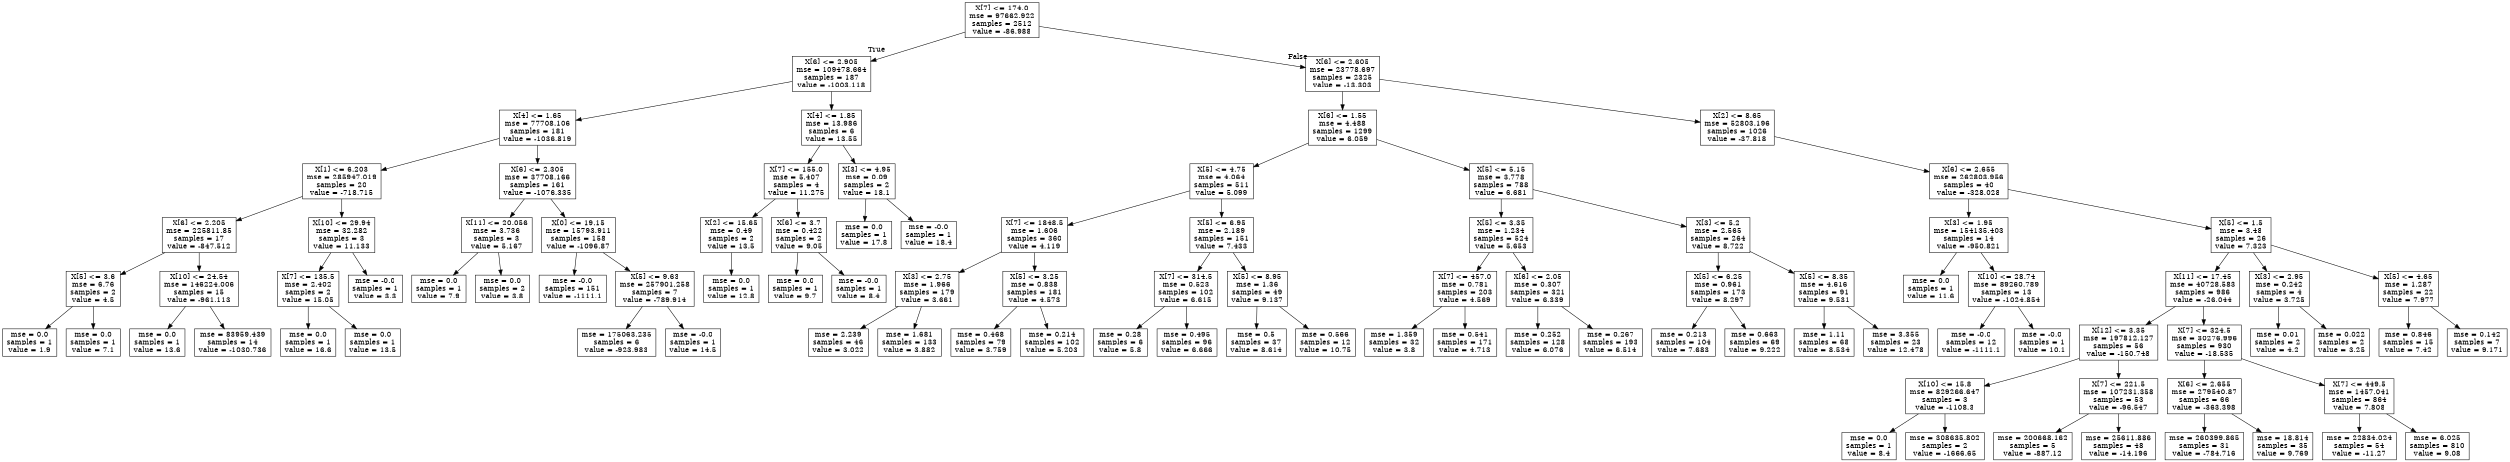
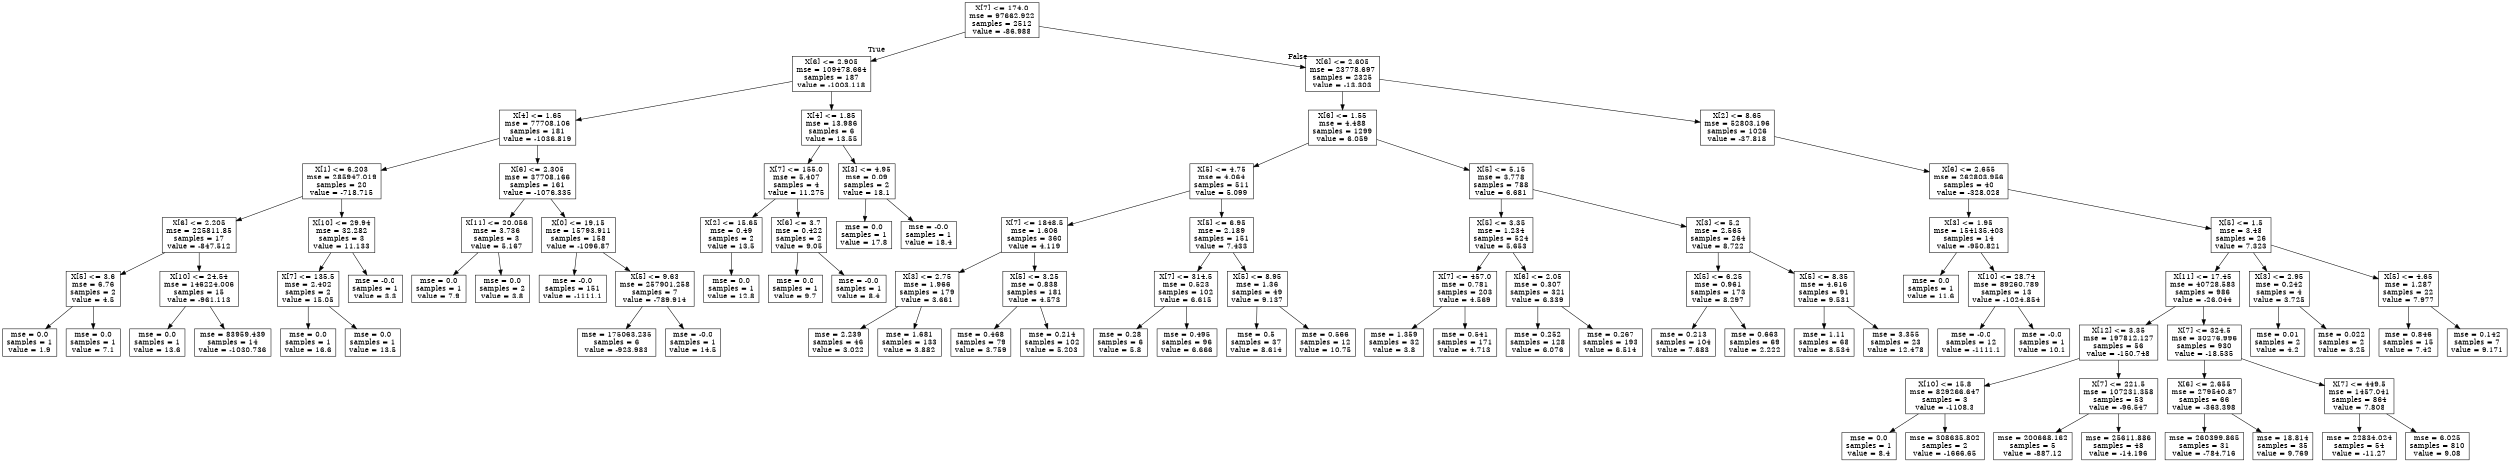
node "mse = 0.663 samples = 69 value = 9.222": label "mse = 0.663 samples = 69 value = 9.222" -> "mse = 0.663 samples = 69 value = 2.222"
